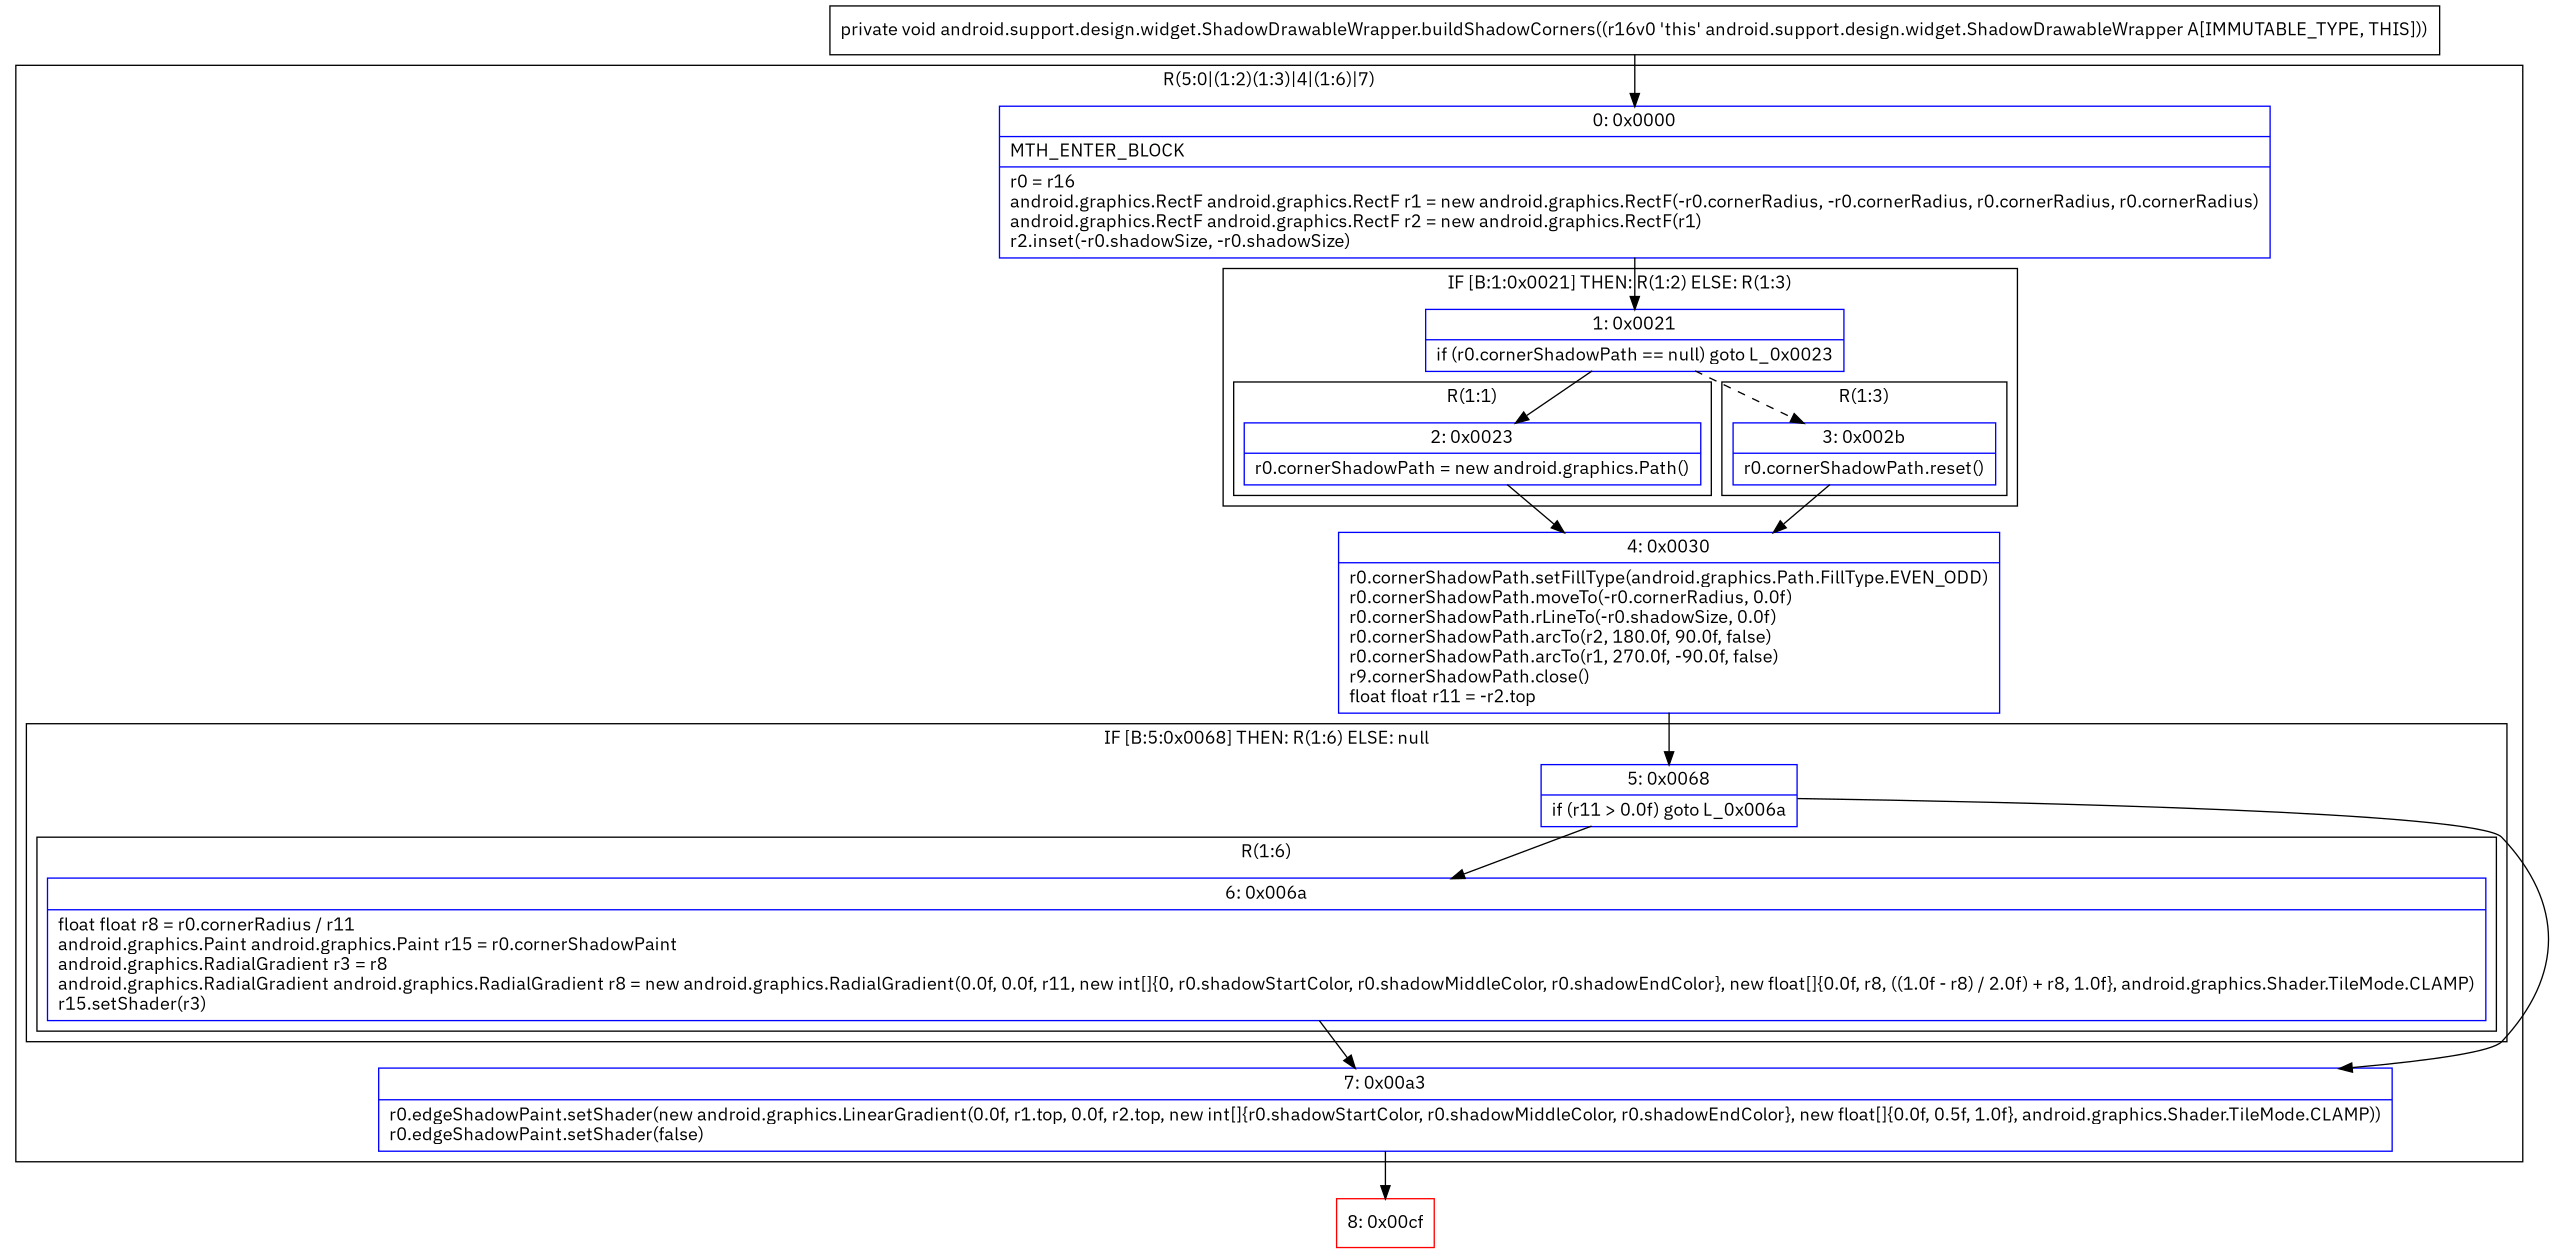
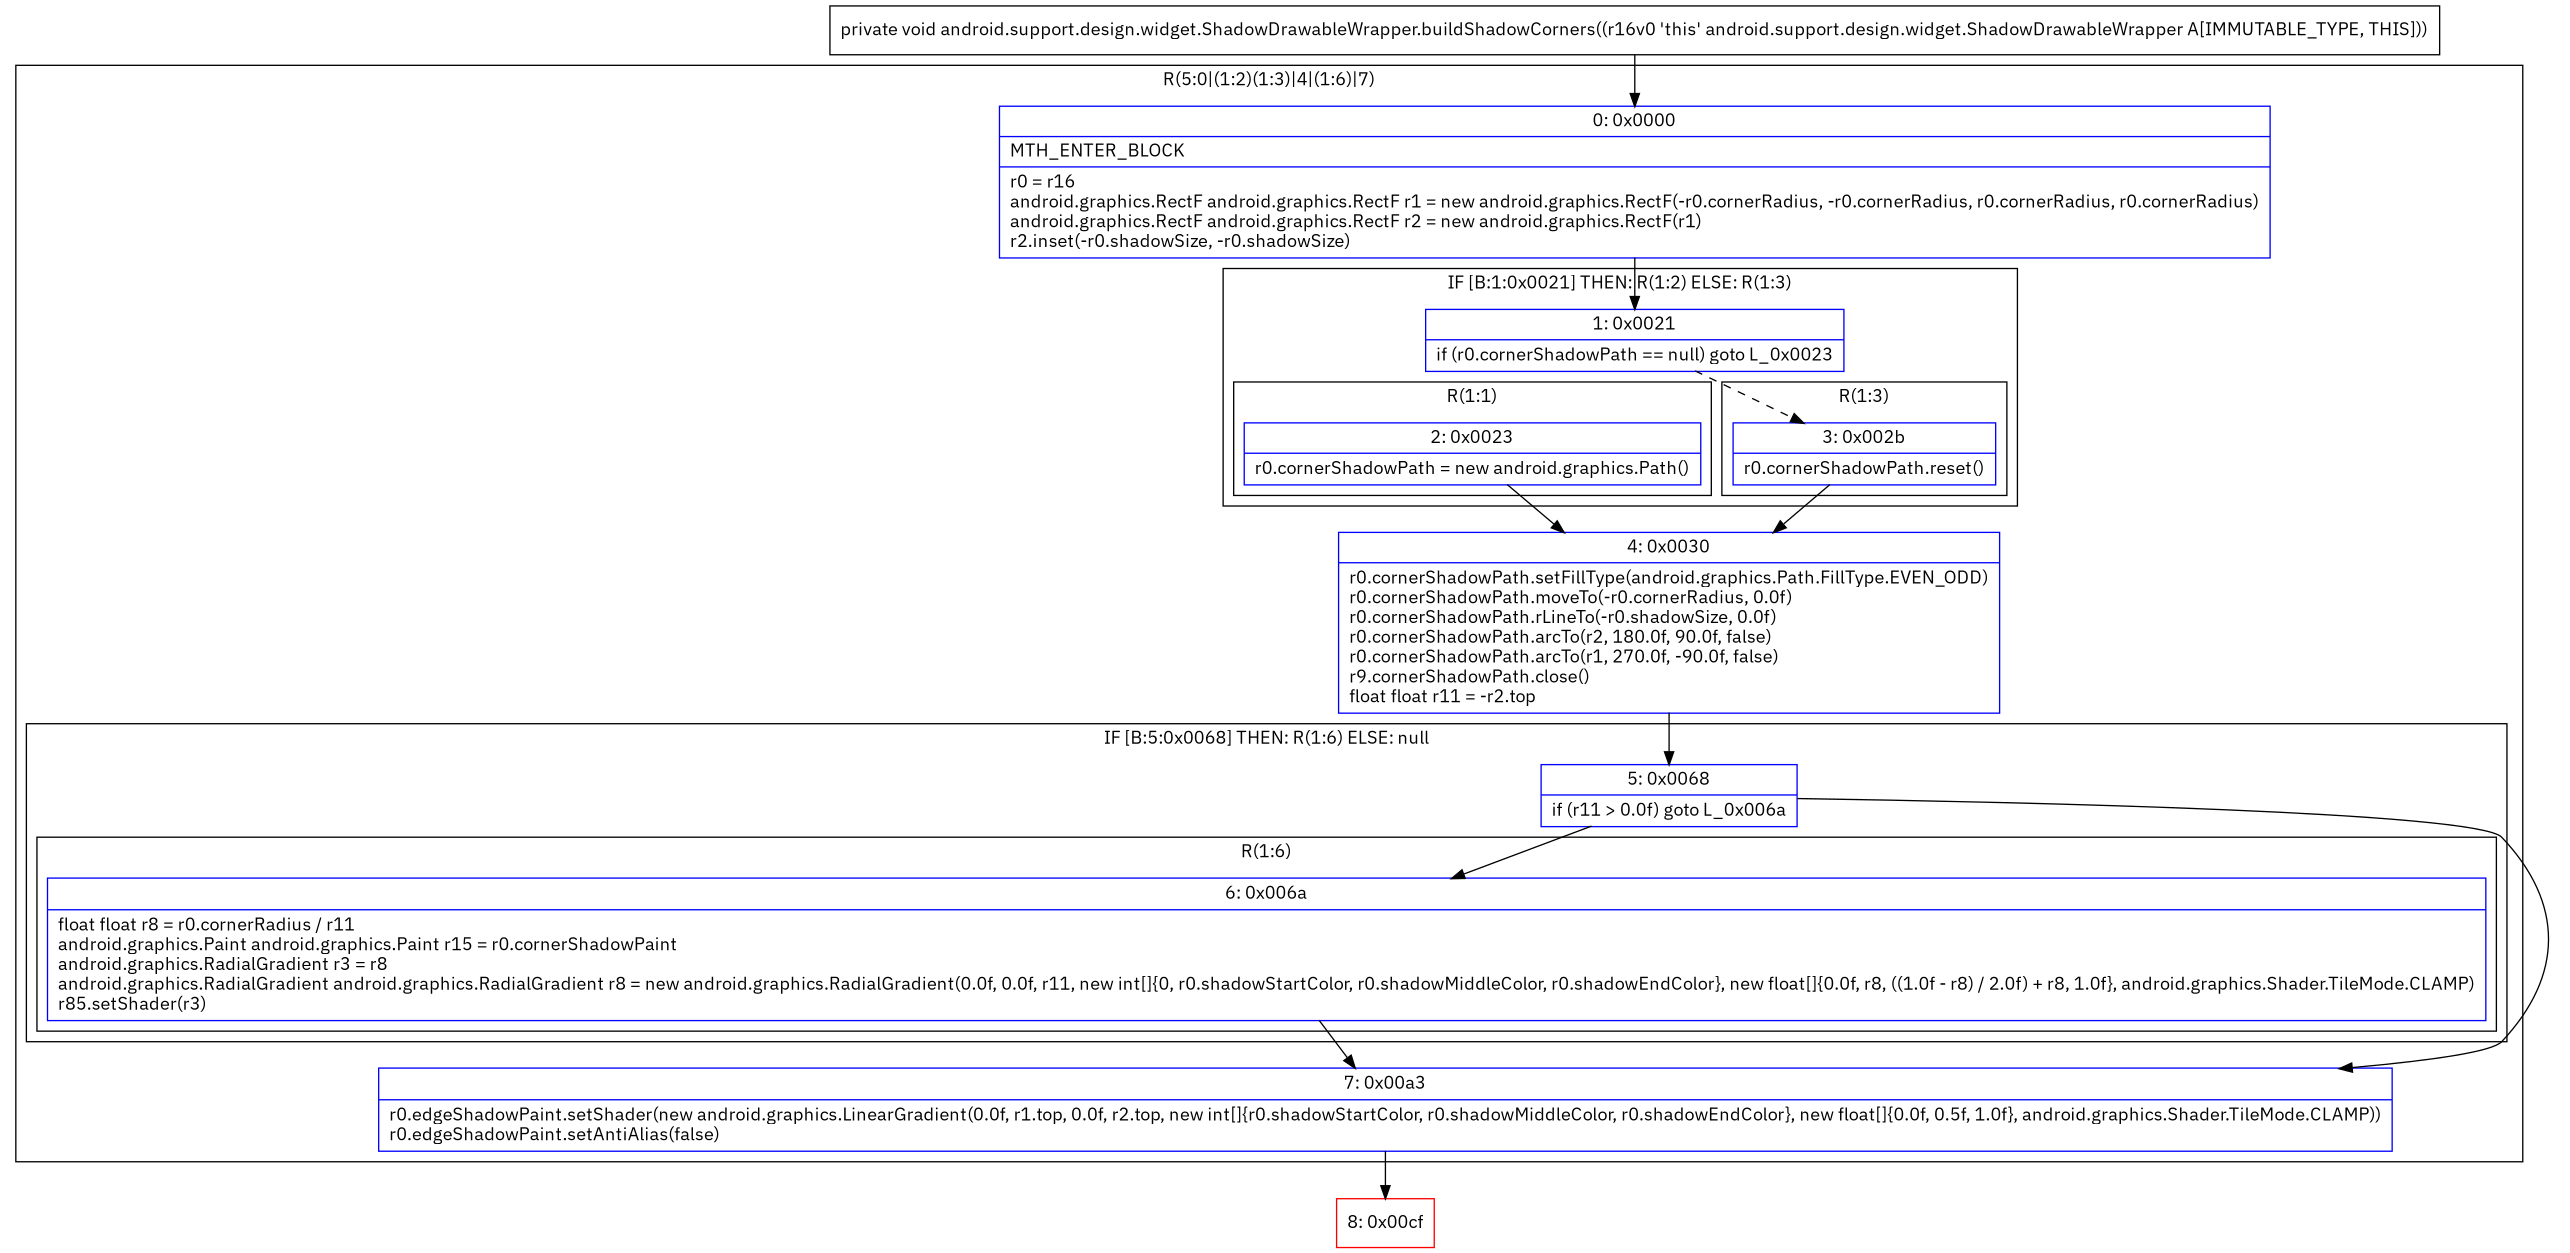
edge "1: 0x0021" -> "2: 0x0023": removed
node "6: 0x006a": text "r15.setShader(r3)" -> "r85.setShader(r3)"
node "7: 0x00a3": text "r0.edgeShadowPaint.setShader(false)" -> "r0.edgeShadowPaint.setAntiAlias(false)"
